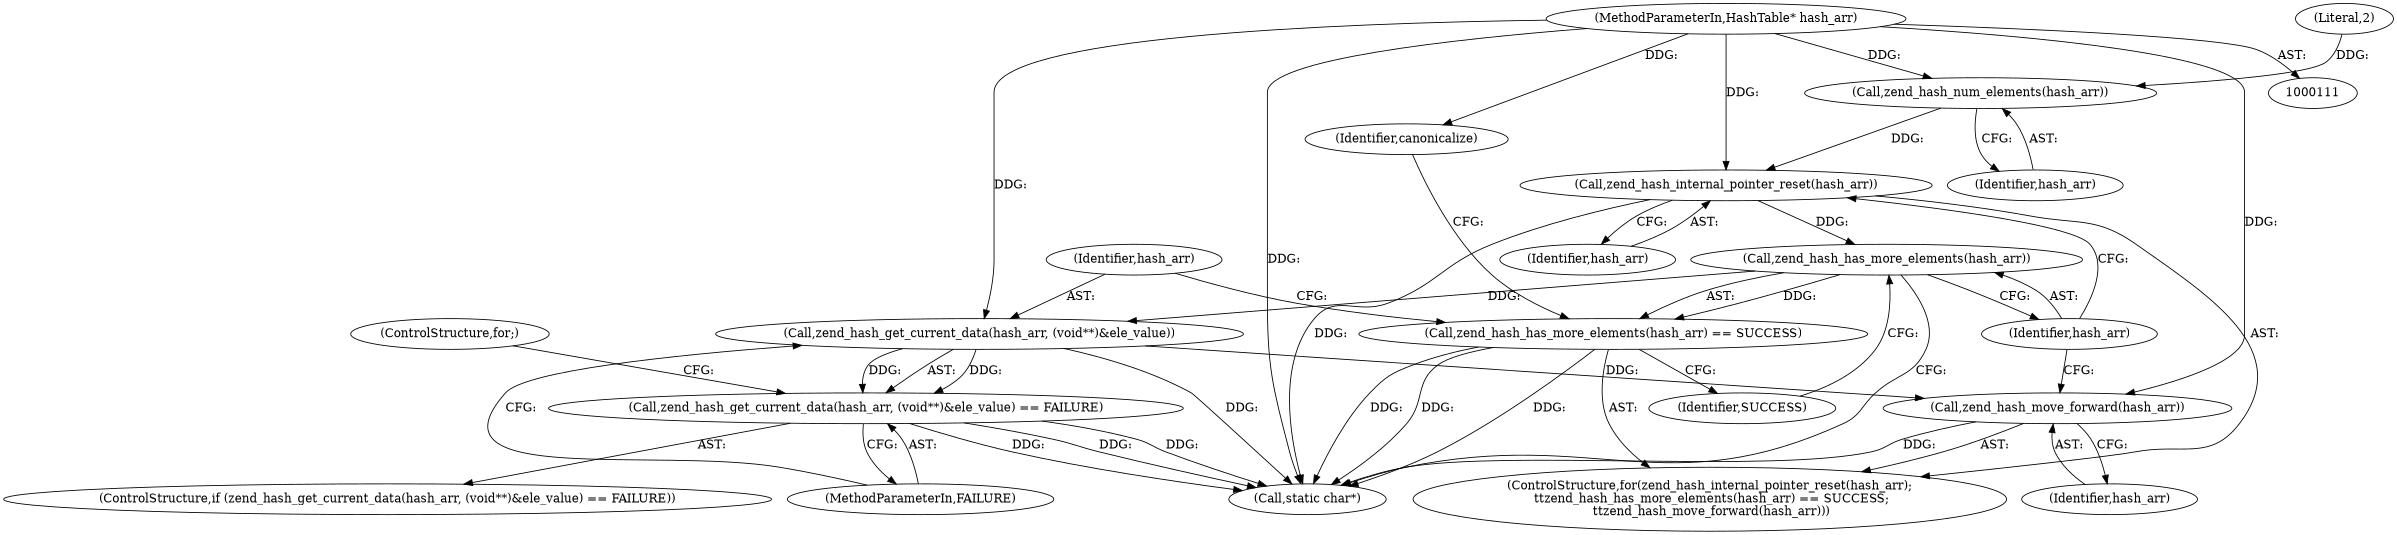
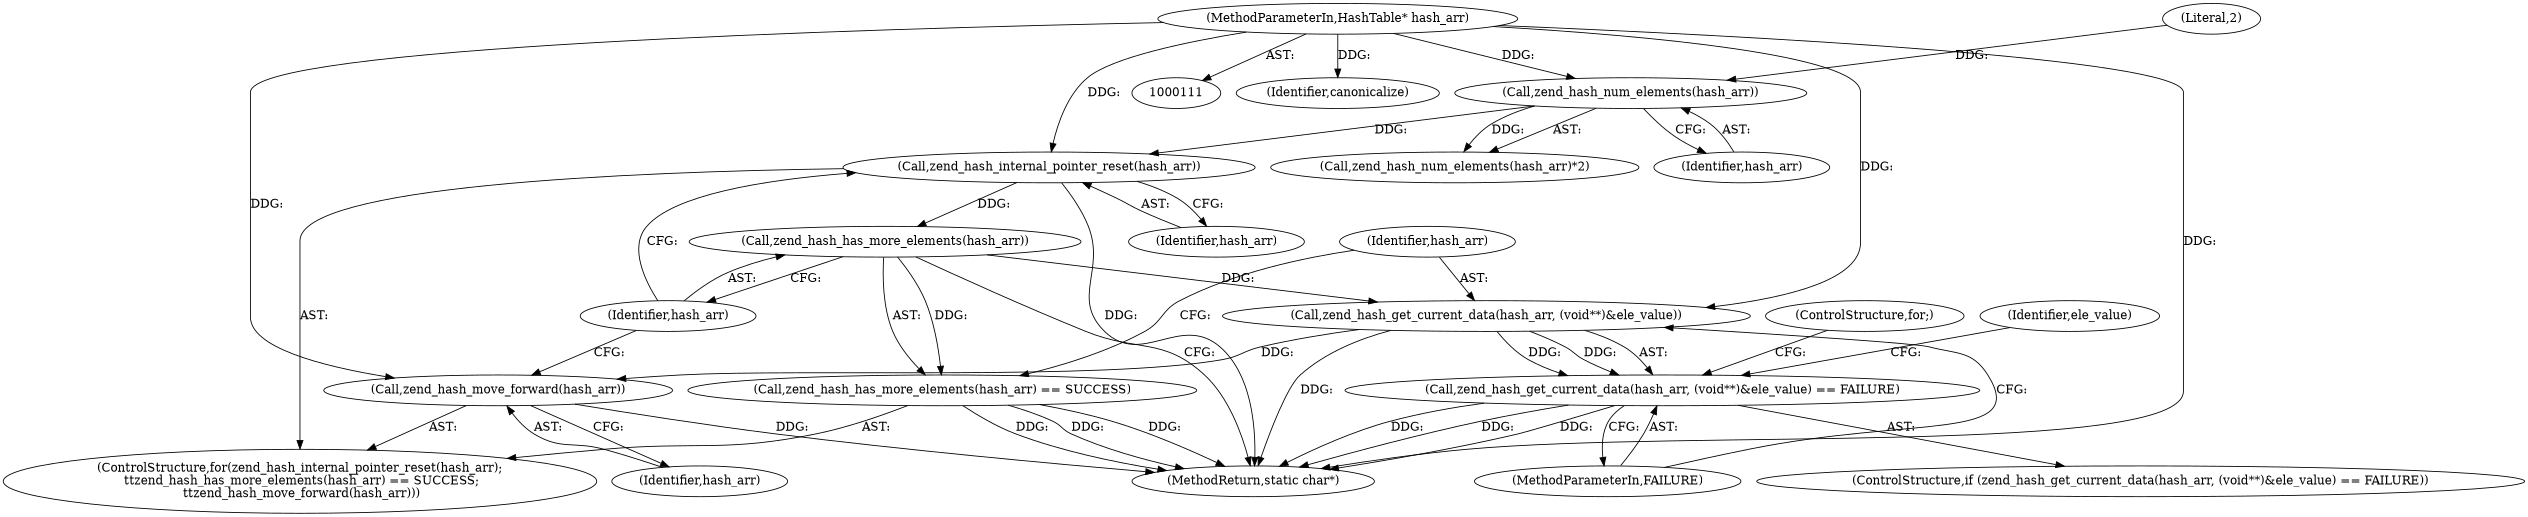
node "(Call,zend_hash_num_elements(hash_arr)*2)": added
edge "(Identifier,canonicalize)" -> "(Call,zend_hash_has_more_elements(hash_arr) == SUCCESS)": removed, label "CFG:"
node "(Identifier,ele_value)": added
node "(Identifier,SUCCESS)": removed
node "(Call,static char*)": label "(Call,static char*)" -> "(MethodReturn,static char*)"
